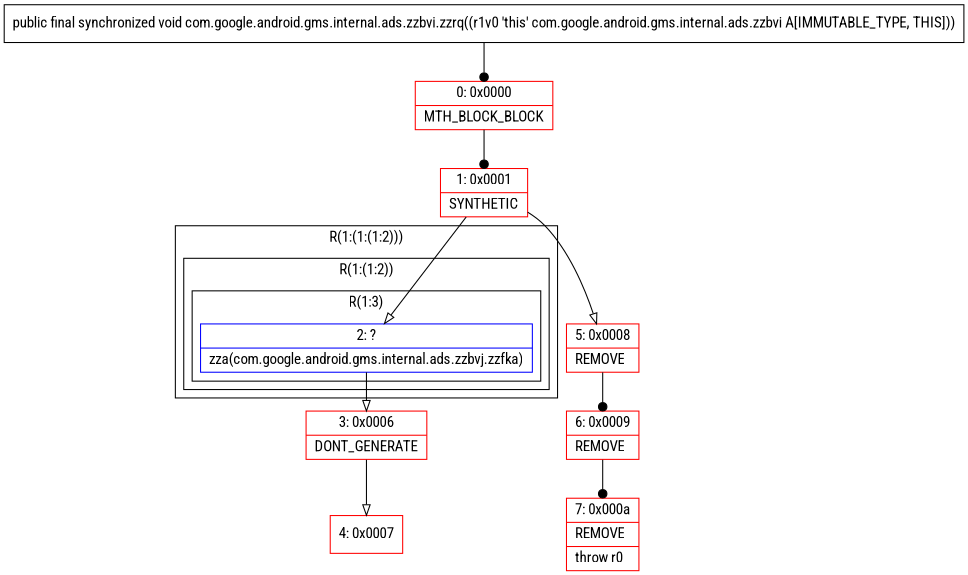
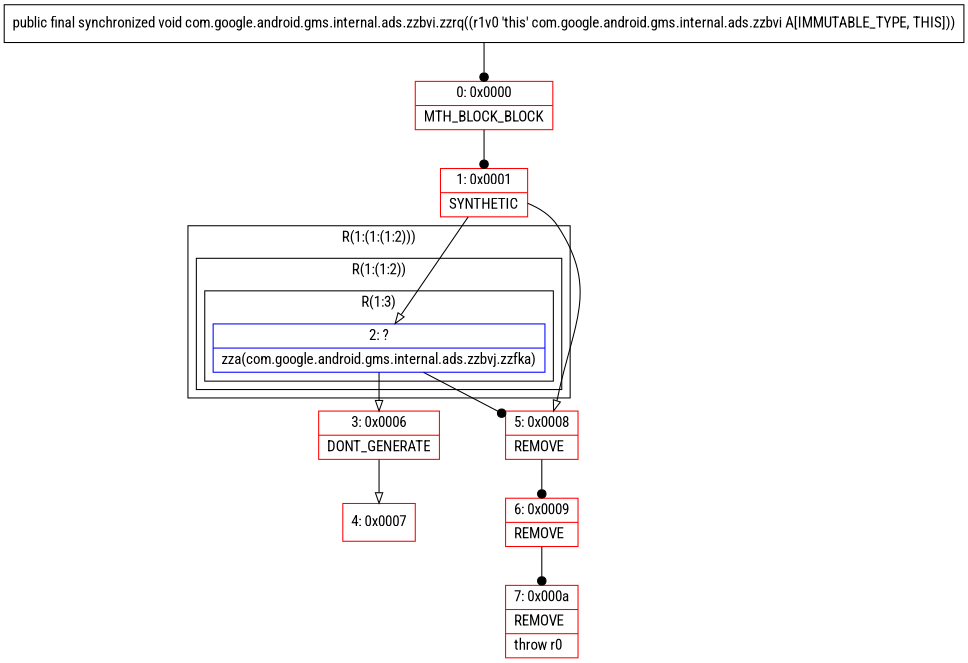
edge "2: ?" -> "5: 0x0008": added
